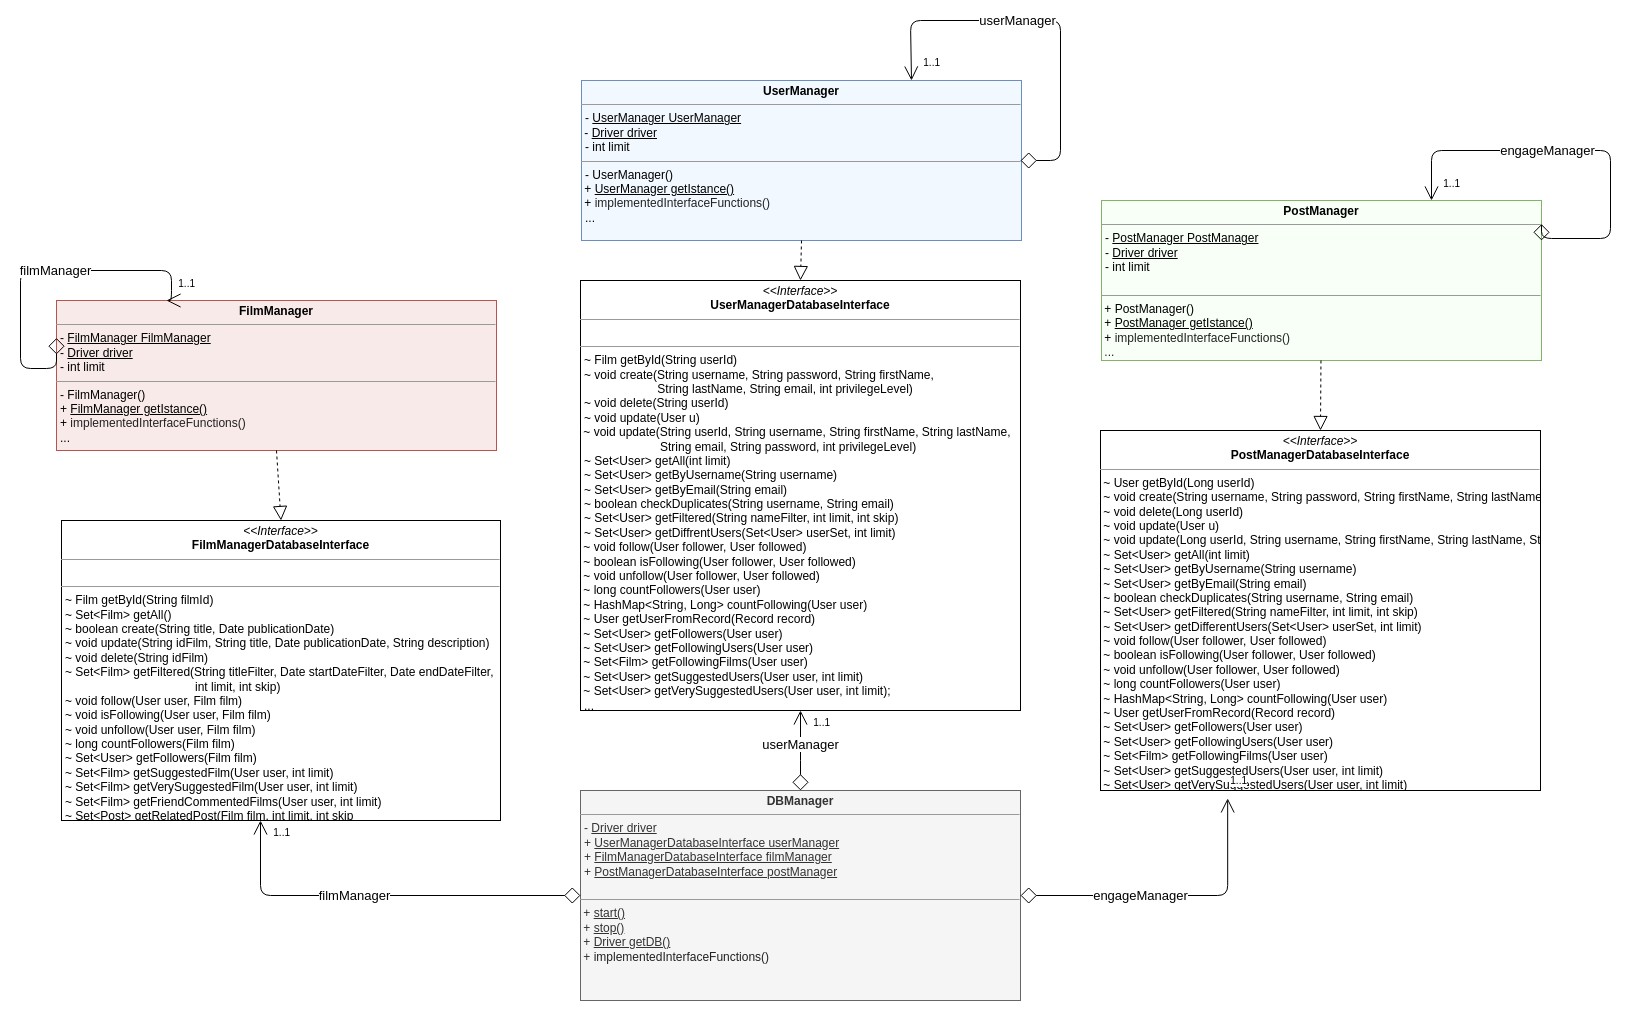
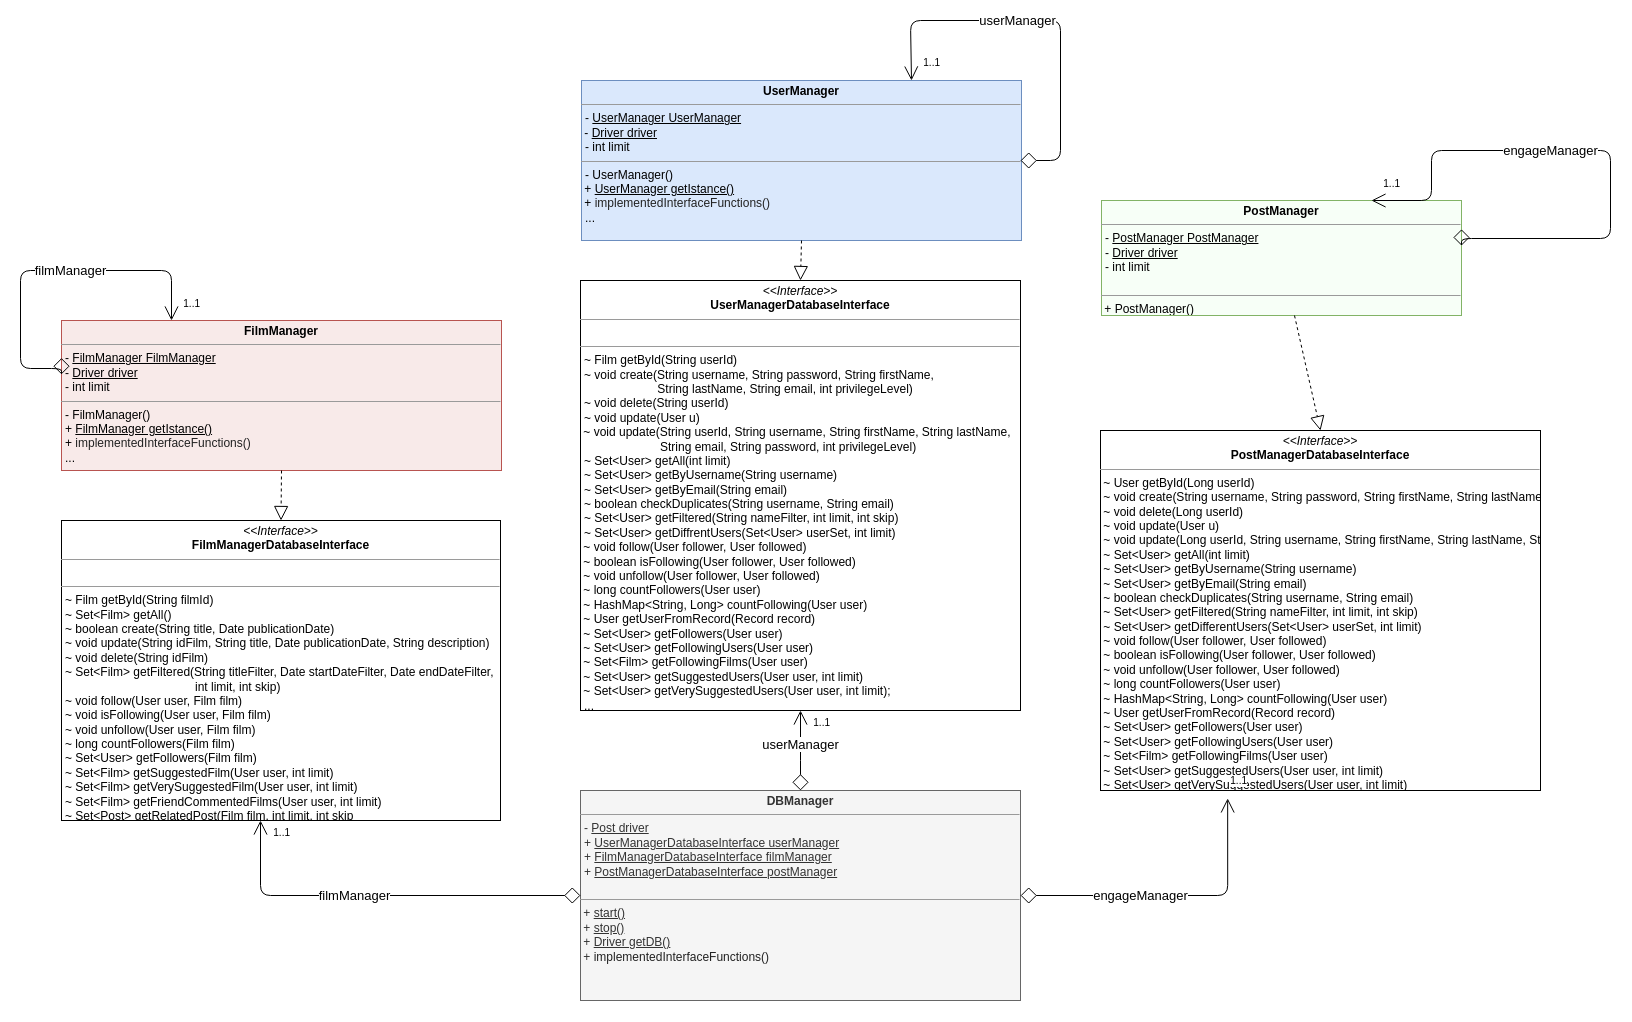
node "UserManager - UserManager UserManager - Driver driver - int limit - UserManager() + UserManager getIstance() + implementedInterfaceFunctions() ...": fillcolor #f2f8ff -> #dae8fc
node "PostManager - PostManager PostManager - Driver driver - int limit + PostManager() + PostManager getIstance() + implementedInterfaceFunctions() ...": size 440x160 -> 360x115
node "FilmManager - FilmManager FilmManager - Driver driver - int limit - FilmManager() + FilmManager getIstance() + implementedInterfaceFunctions() ...": moved (277, 376) -> (282, 396)
node "DBManager - Driver driver + UserManagerDatabaseInterface userManager + FilmManagerDatabaseInterface filmManager + PostManagerDatabaseInterface postManager + start() + stop() + Driver getDB() + implementedInterfaceFunctions()": label "DBManager - Driver driver + UserManagerDatabaseInterface userManager + FilmManagerDatabaseInterface filmManager + PostManagerDatabaseInterface postManager + start() + stop() + Driver getDB() + implementedInterfaceFunctions()" -> "DBManager - Post driver + UserManagerDatabaseInterface userManager + FilmManagerDatabaseInterface filmManager + PostManagerDatabaseInterface postManager + start() + stop() + Driver getDB() + implementedInterfaceFunctions()"
